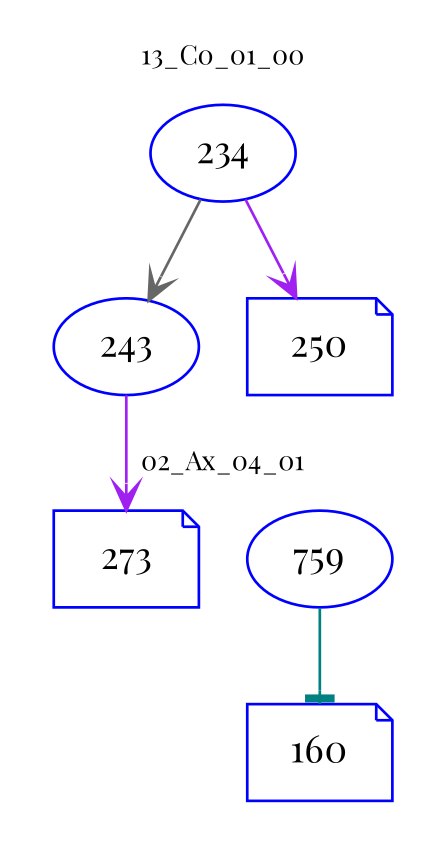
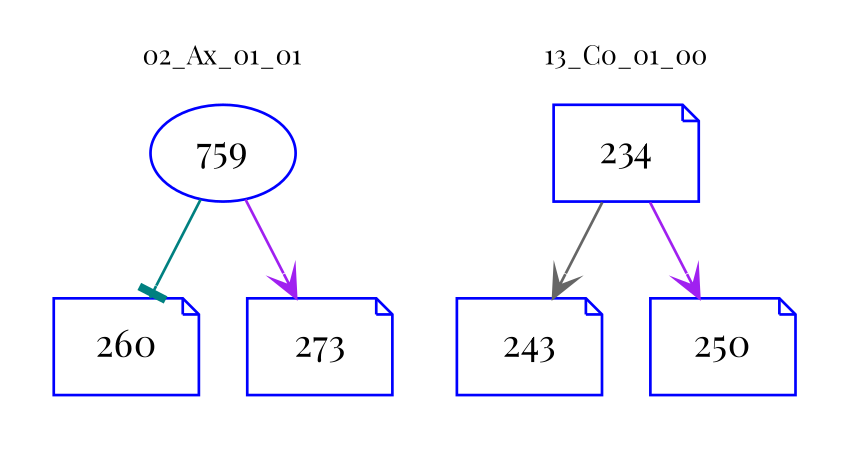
node "234": shape ellipse -> note
node "243": shape ellipse -> note
edge "243" -> "273": now "759" -> "273"
cluster "02_Ax_04_01": label "02_Ax_04_01" -> "02_Ax_01_01"
node "160": label "160" -> "260"
